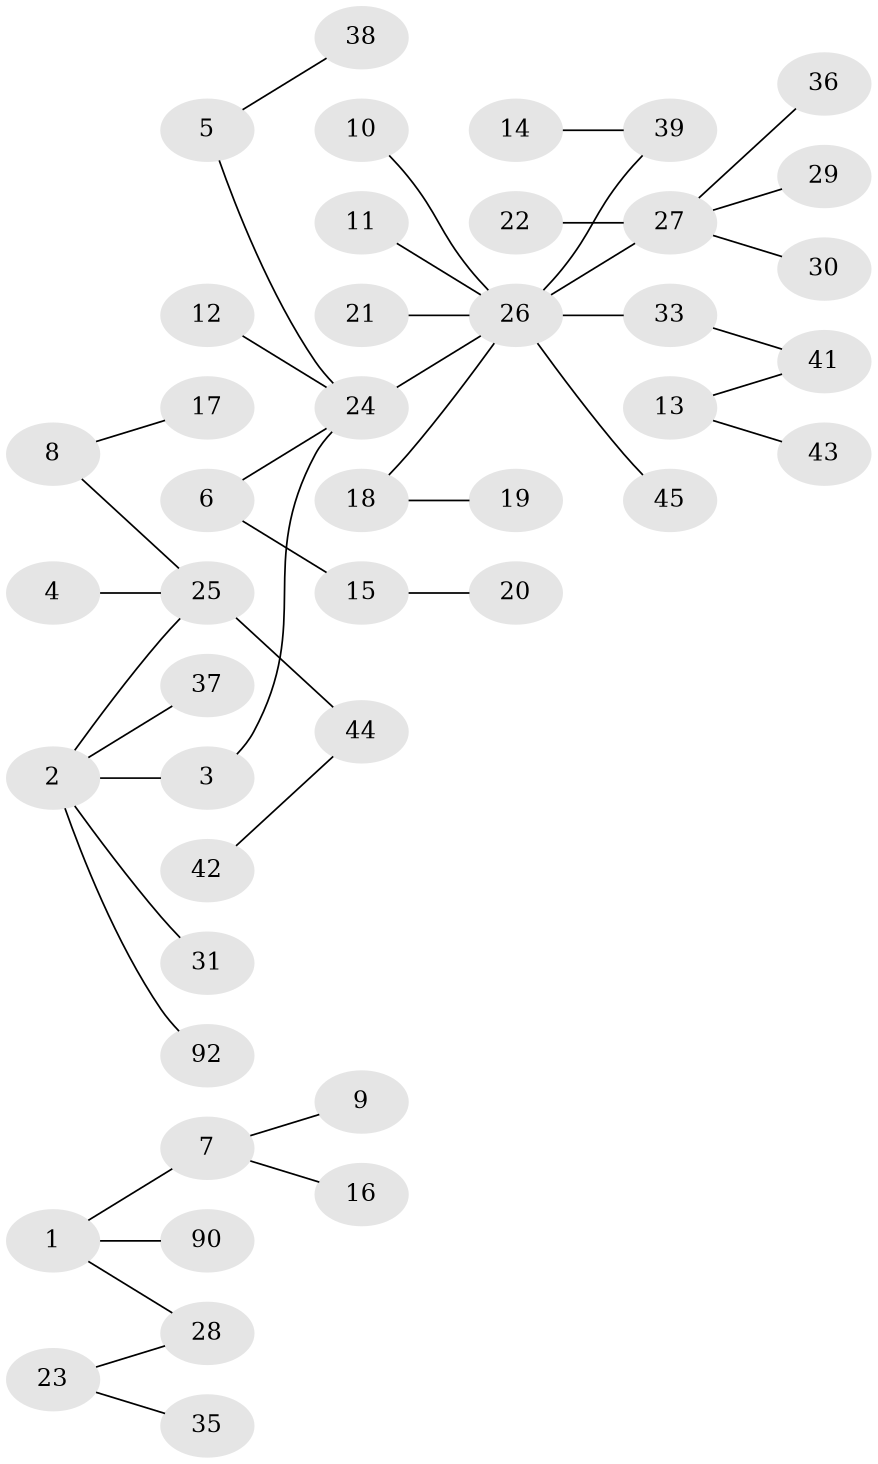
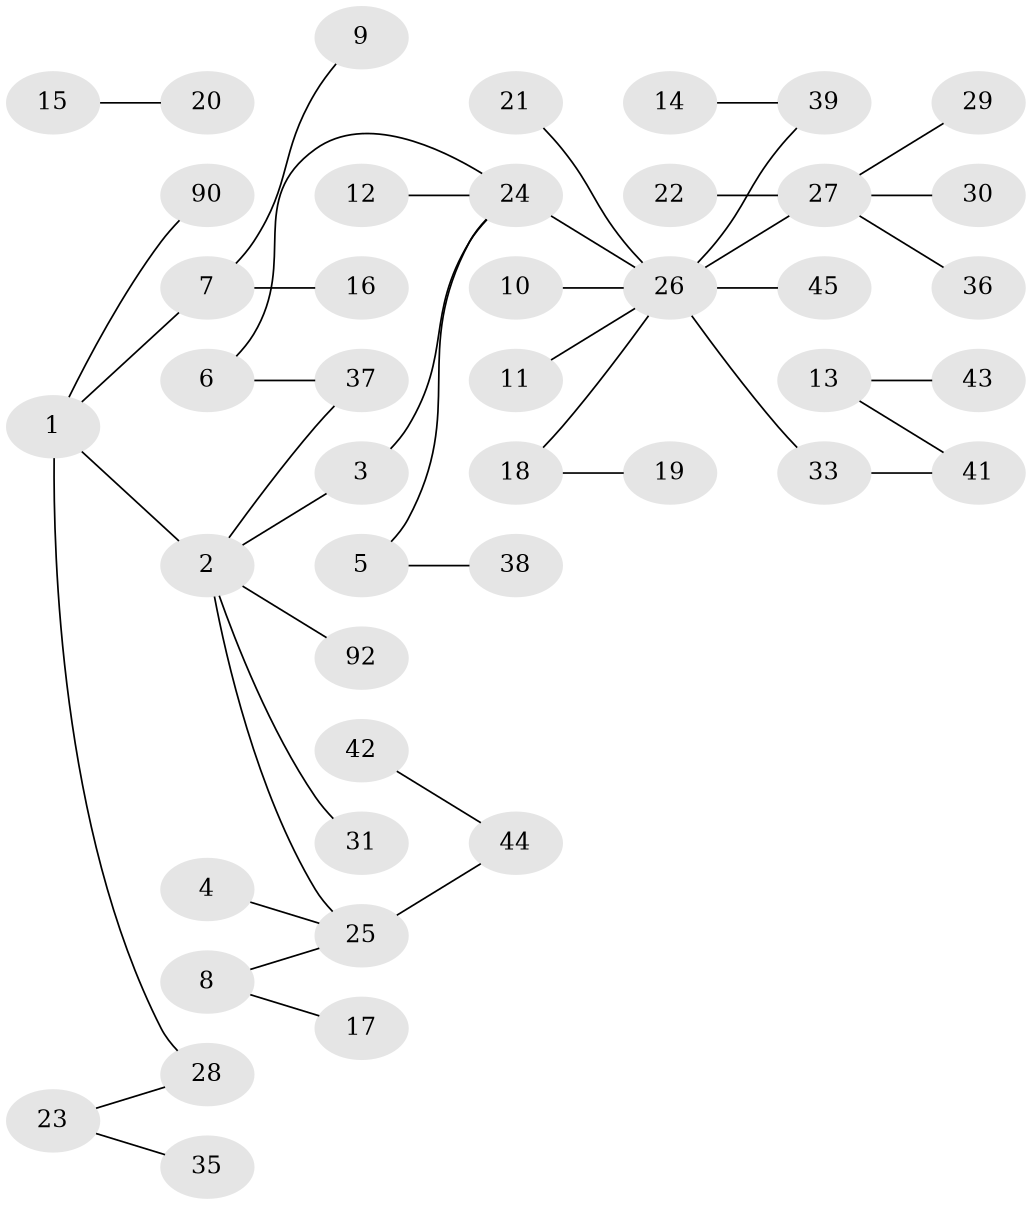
edge "1" -- "2": added
edge "6" -- "15": now "6" -- "37"
